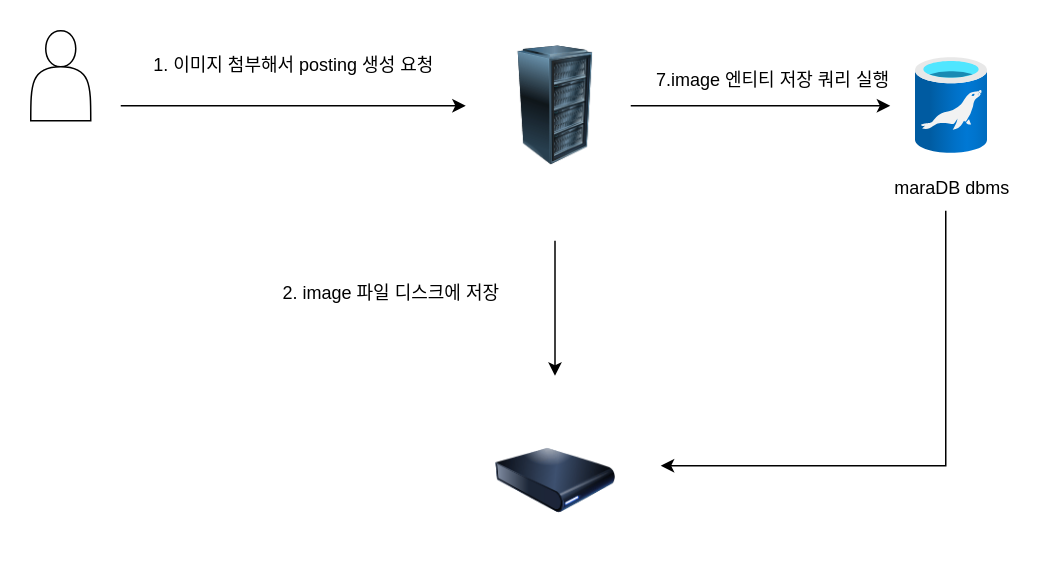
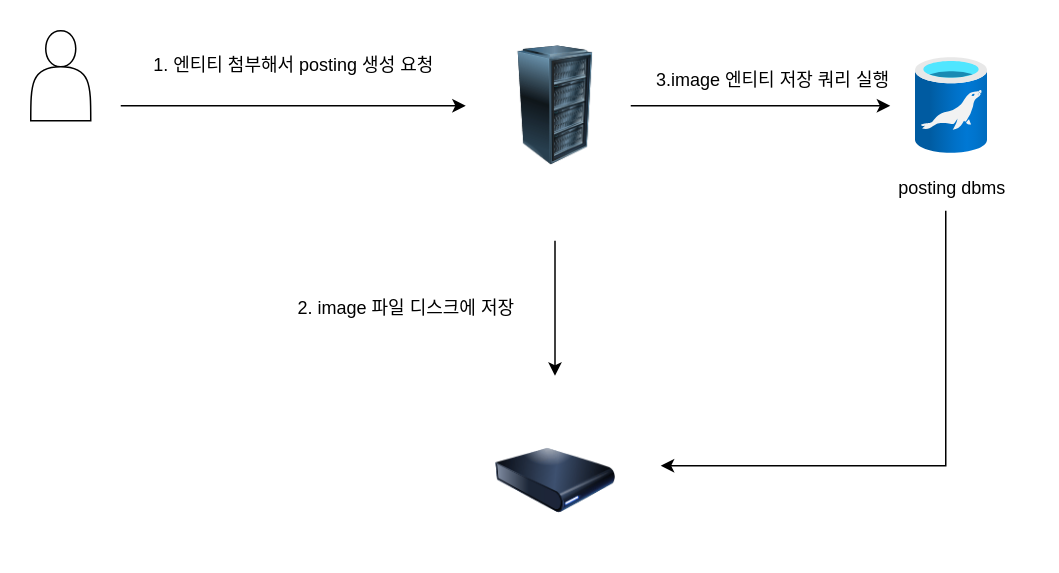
node "1. 이미지 첨부해서 posting 생성 요청": label "1. 이미지 첨부해서 posting 생성 요청" -> "1. 엔티티 첨부해서 posting 생성 요청"
node "7.image 엔티티 저장 쿼리 실행": label "7.image 엔티티 저장 쿼리 실행" -> "3.image 엔티티 저장 쿼리 실행"
node "maraDB dbms": label "maraDB dbms" -> "posting dbms"
node "2. image 파일 디스크에 저장": moved (391, 293) -> (406, 308)
